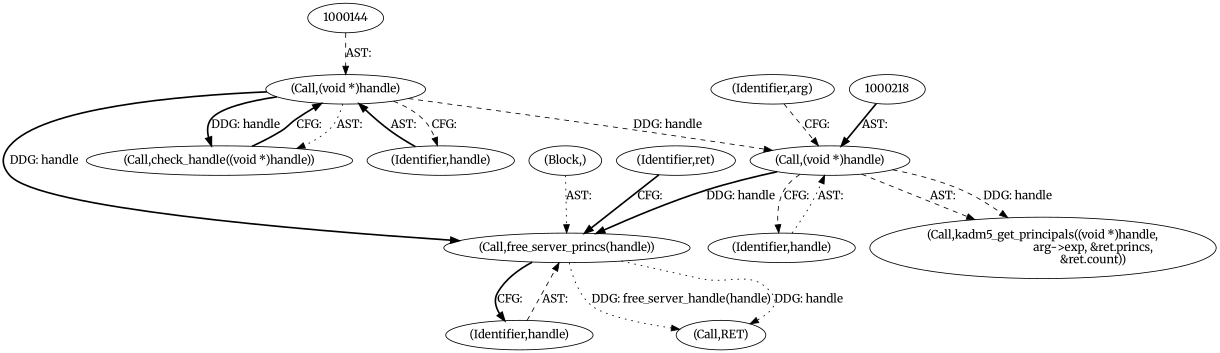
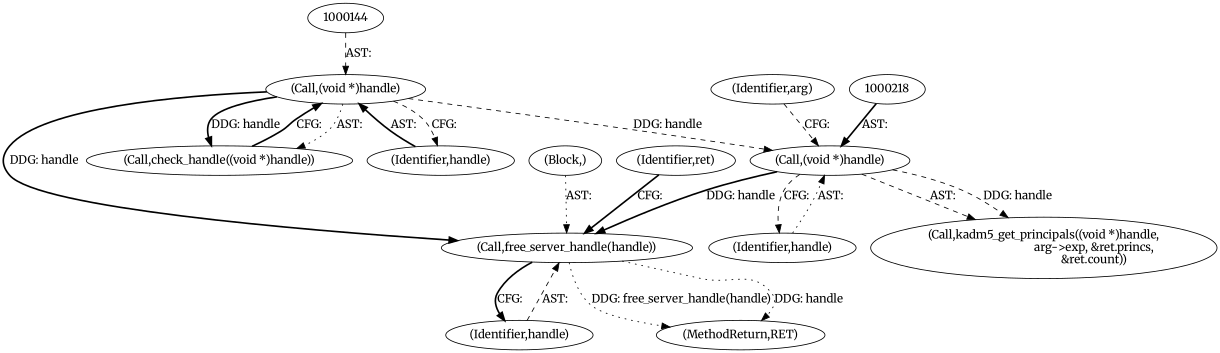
node "(Call,free_server_princs(handle))": label "(Call,free_server_princs(handle))" -> "(Call,free_server_handle(handle))"
node "(Call,RET)": label "(Call,RET)" -> "(MethodReturn,RET)"
